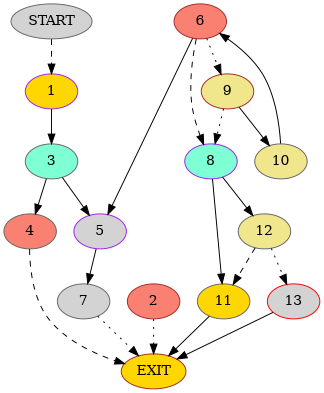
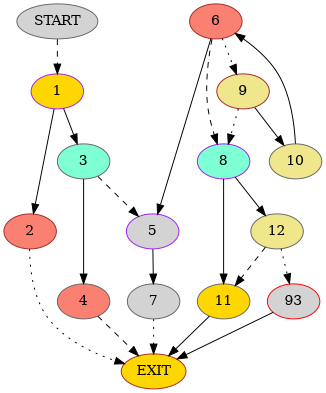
edge "1" -> "2": added
edge "3" -> "5": style solid -> dashed
node "13": label "13" -> "93"
